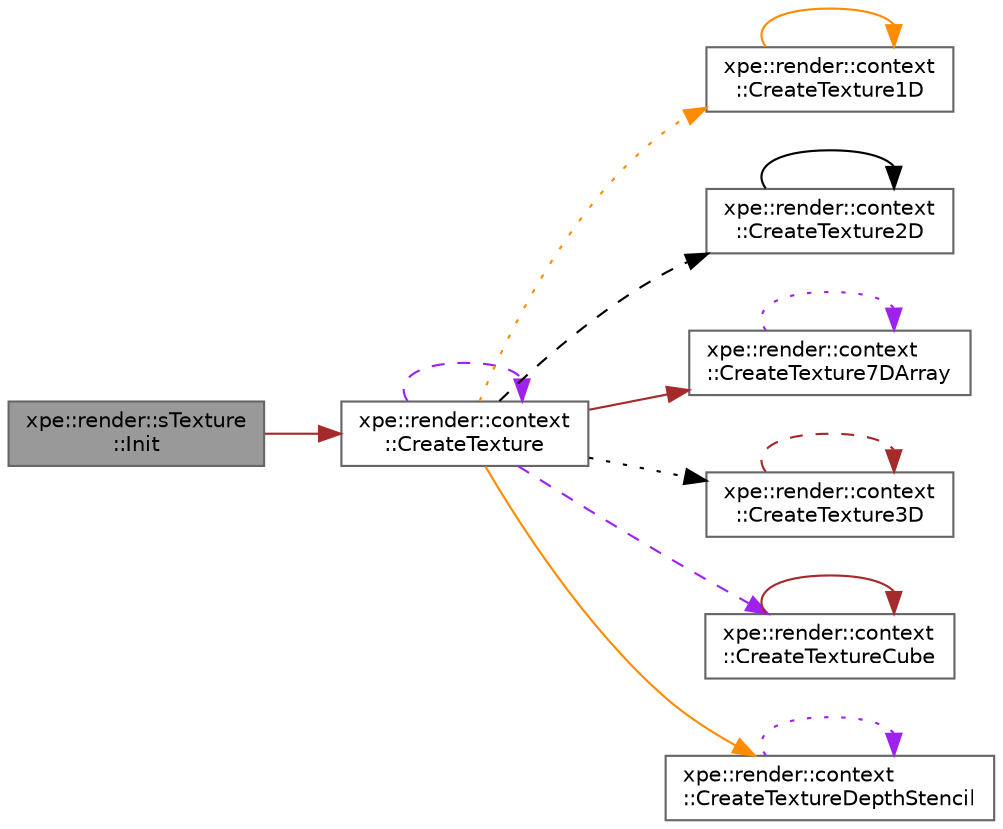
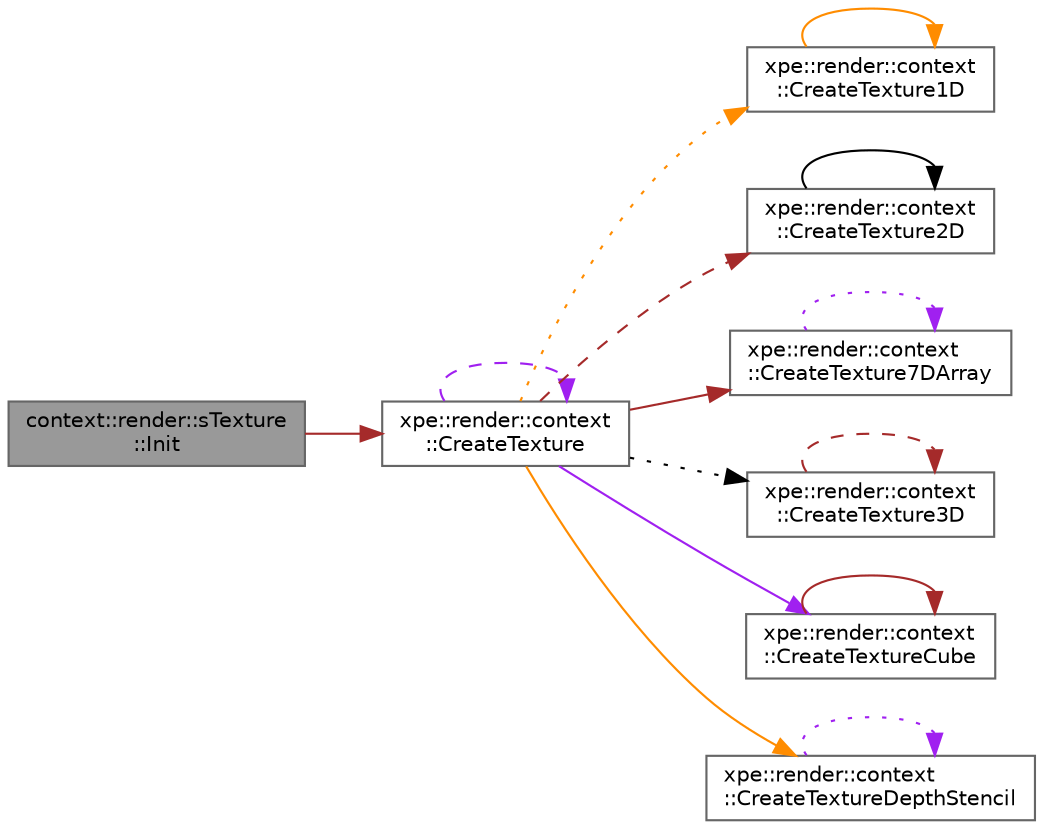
edge "xpe::render::context ::CreateTexture" -> "xpe::render::context ::CreateTexture2D": color black -> brown
node "xpe::render::sTexture ::Init": label "xpe::render::sTexture ::Init" -> "context::render::sTexture ::Init"
edge "xpe::render::context ::CreateTexture" -> "xpe::render::context ::CreateTextureCube": style dashed -> solid
